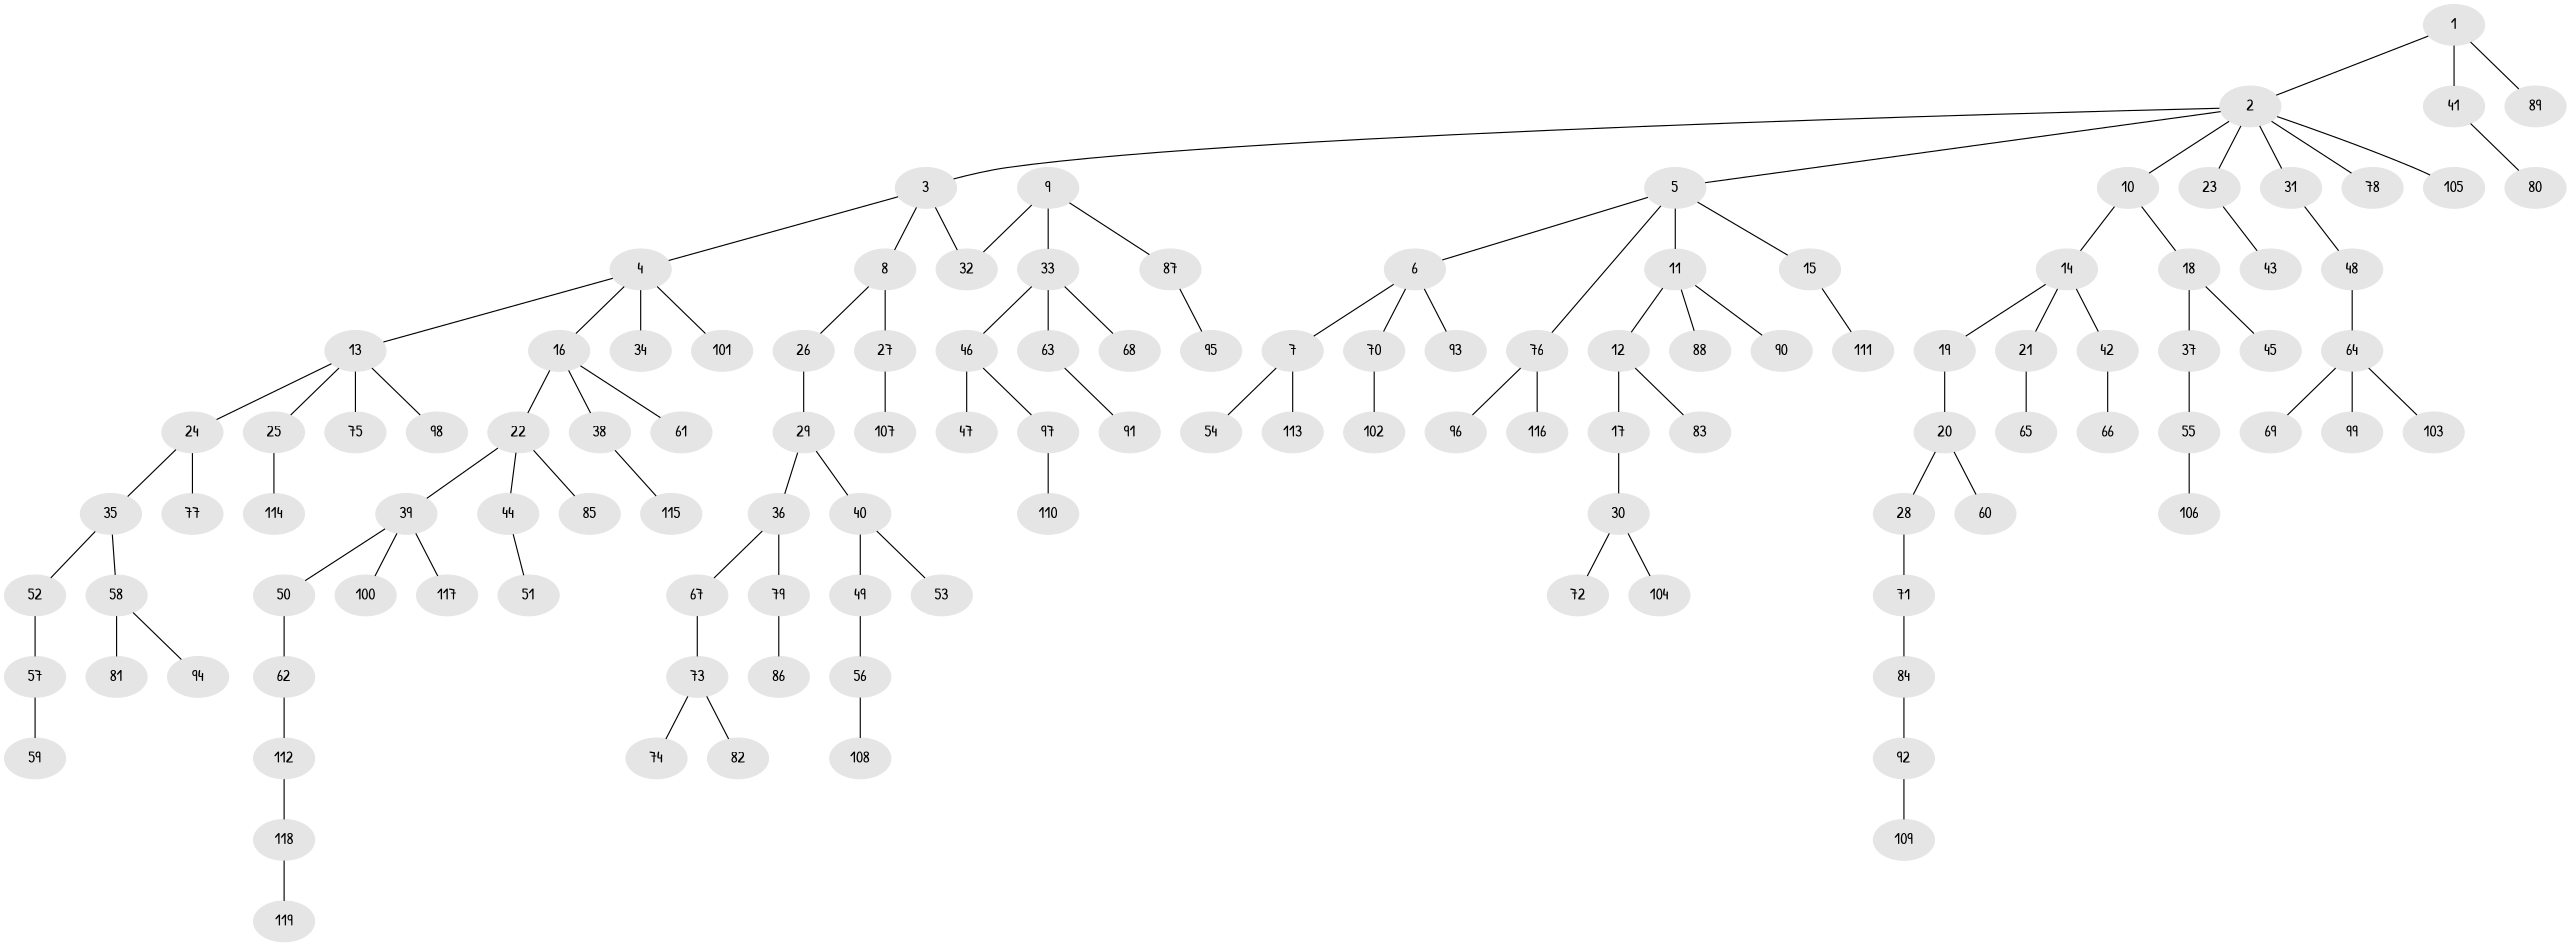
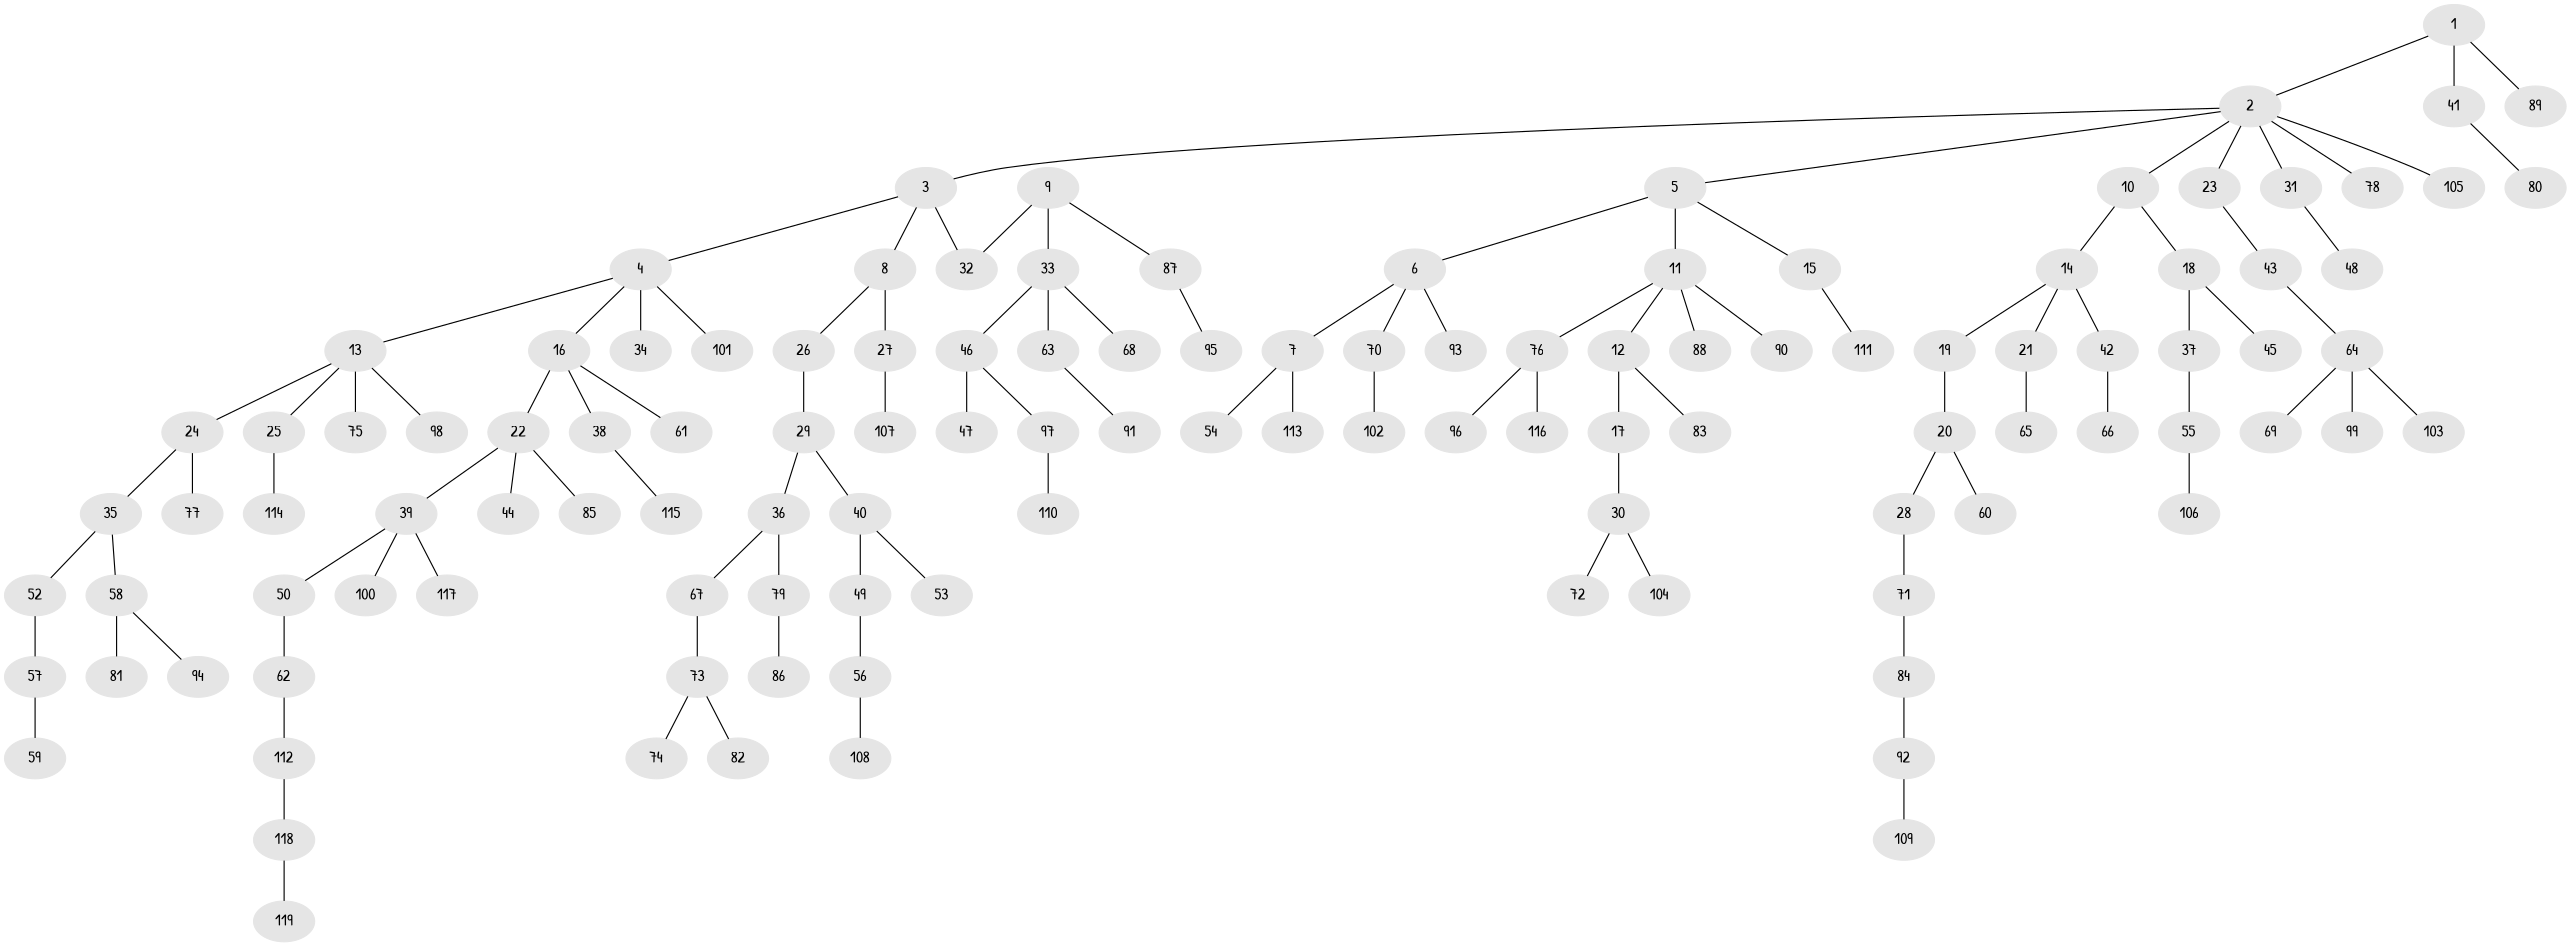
edge "5" -- "76": now "11" -- "76"
edge "48" -- "64": now "43" -- "64"
node "51": removed
